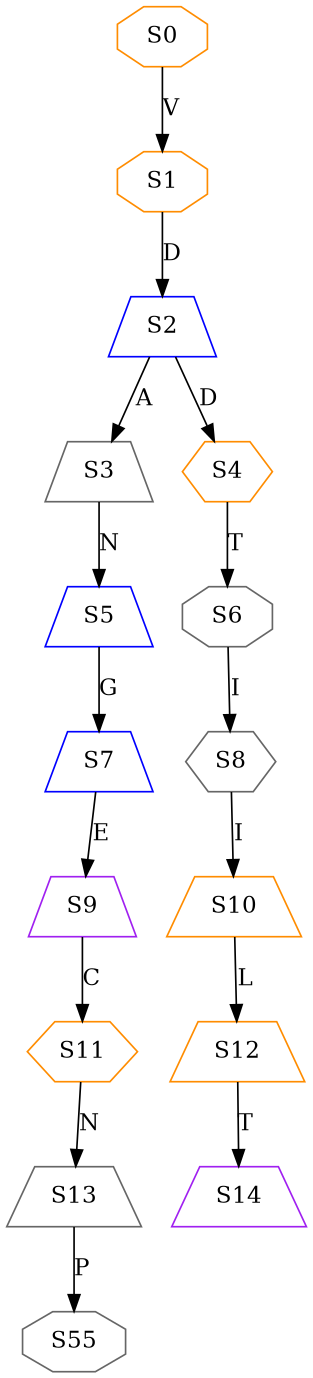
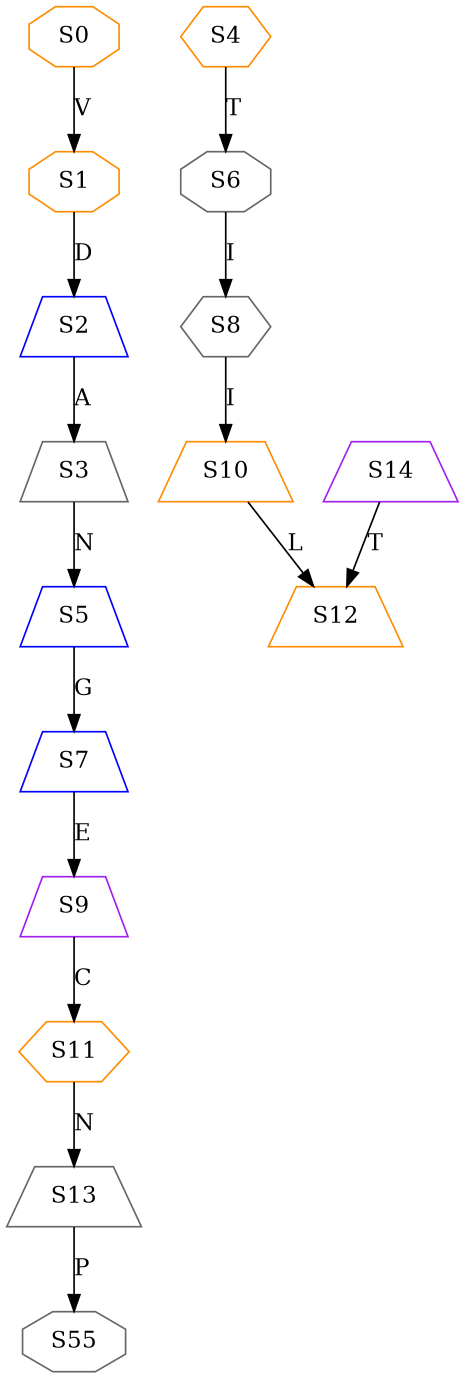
edge "S2" -> "S4": removed, label "D"
edge "S12" -> "S14": reversed
